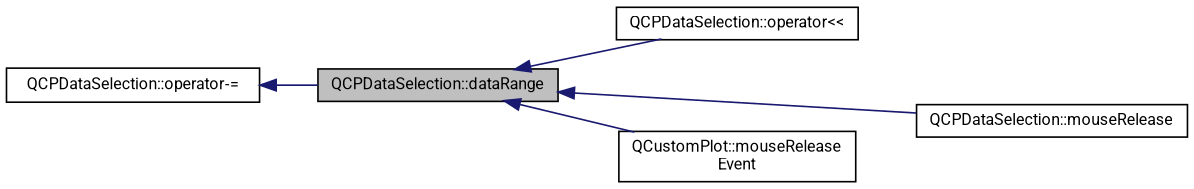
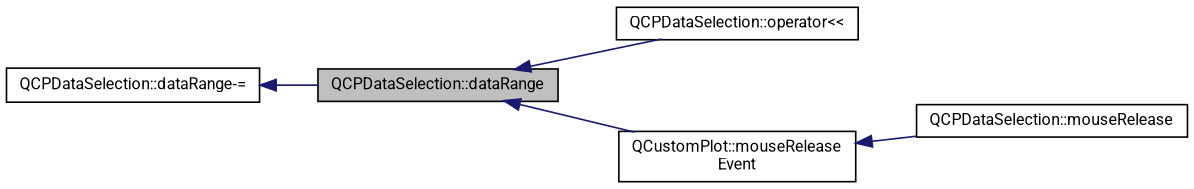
node "QCPDataSelection::operator-=": label "QCPDataSelection::operator-=" -> "QCPDataSelection::dataRange-="
edge "QCPDataSelection::mouseRelease" -> "QCPDataSelection::dataRange": now "QCPDataSelection::mouseRelease" -> "QCustomPlot::mouseRelease Event"
